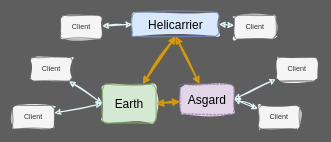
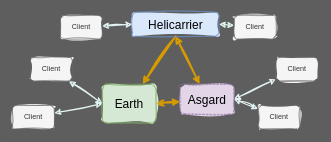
edge "Helicarrier" -- "Earth": arrowhead classic -> none
edge "Asgard" -- "Earth": arrowhead classic -> open
